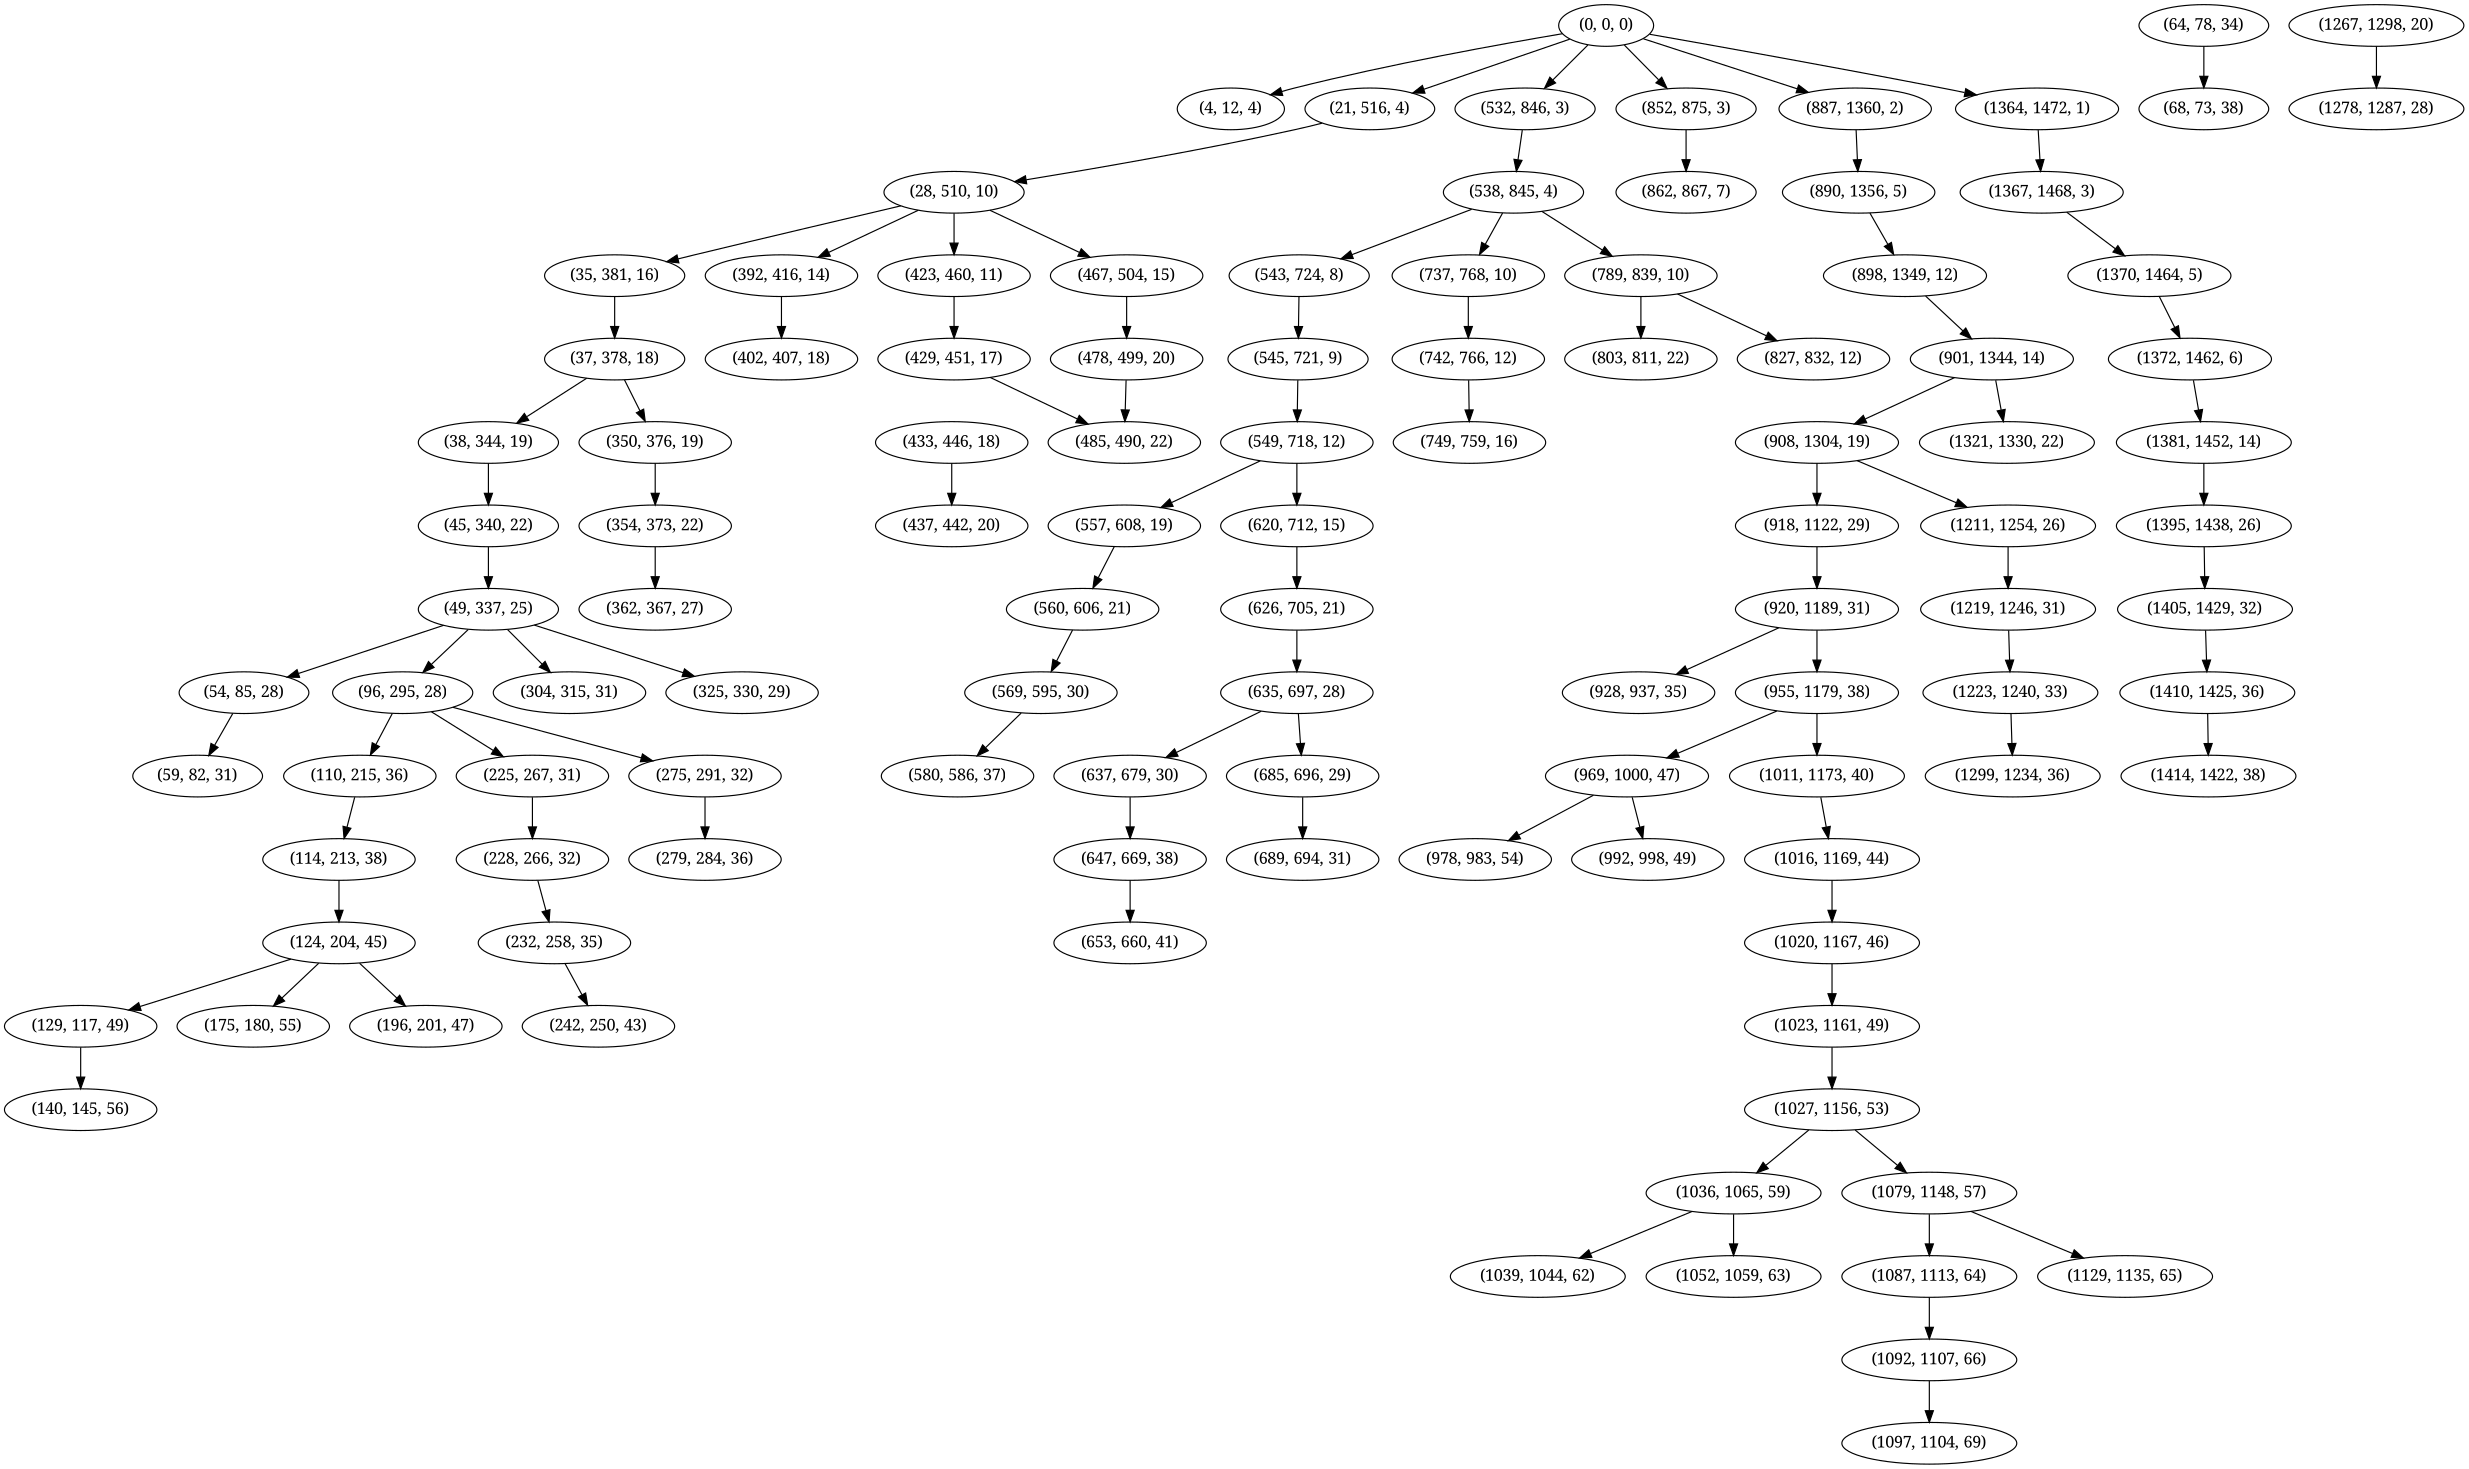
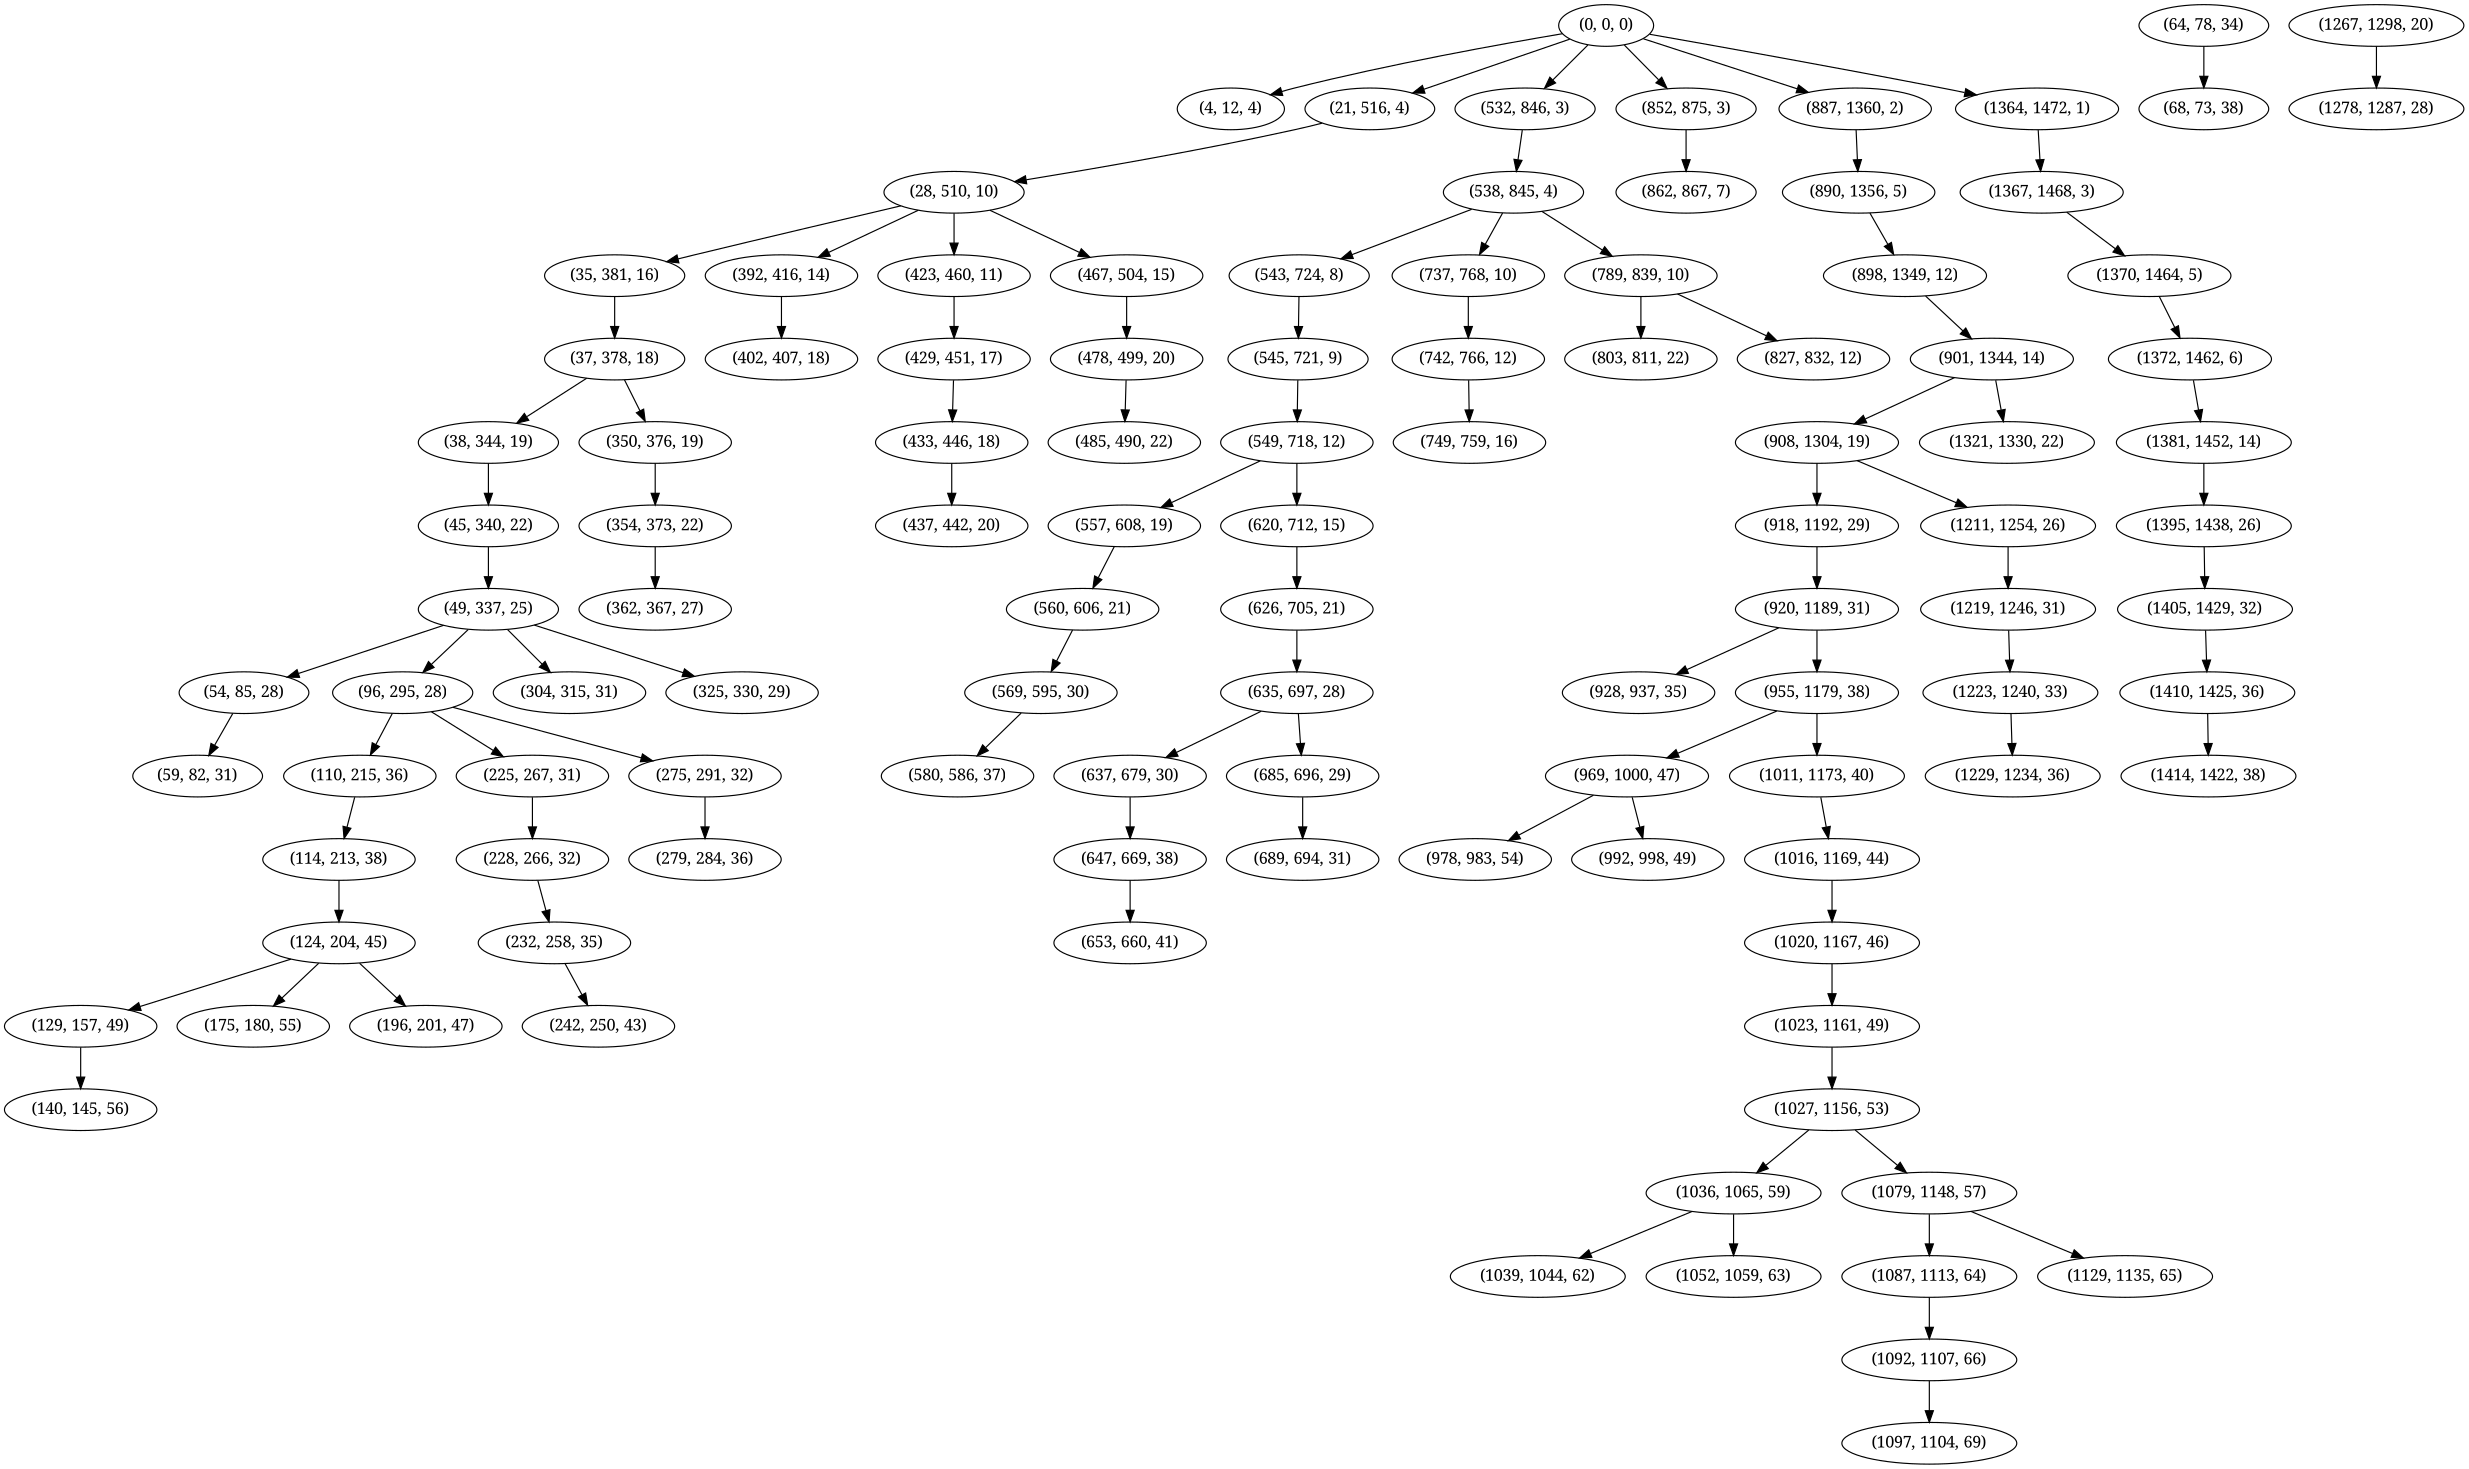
edge "(429, 451, 17)" -> "(485, 490, 22)": now "(429, 451, 17)" -> "(433, 446, 18)"
node "(918, 1122, 29)": label "(918, 1122, 29)" -> "(918, 1192, 29)"
node "(1299, 1234, 36)": label "(1299, 1234, 36)" -> "(1229, 1234, 36)"
node "(129, 117, 49)": label "(129, 117, 49)" -> "(129, 157, 49)"
